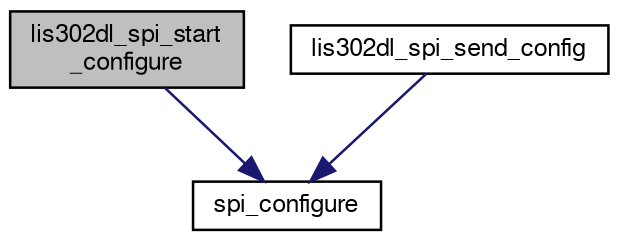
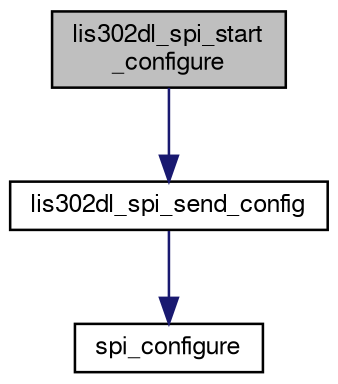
edge "lis302dl_spi_start _configure" -> "spi_configure": now "lis302dl_spi_start _configure" -> "lis302dl_spi_send_config"
